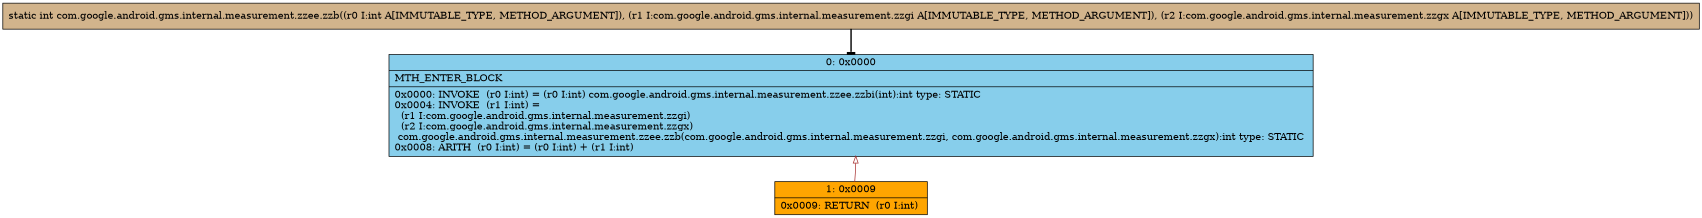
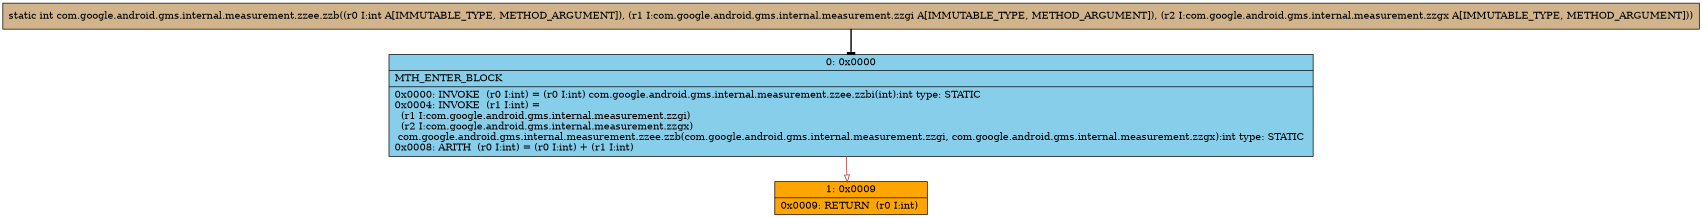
edge "1: 0x0009" -> "0: 0x0000": reversed
